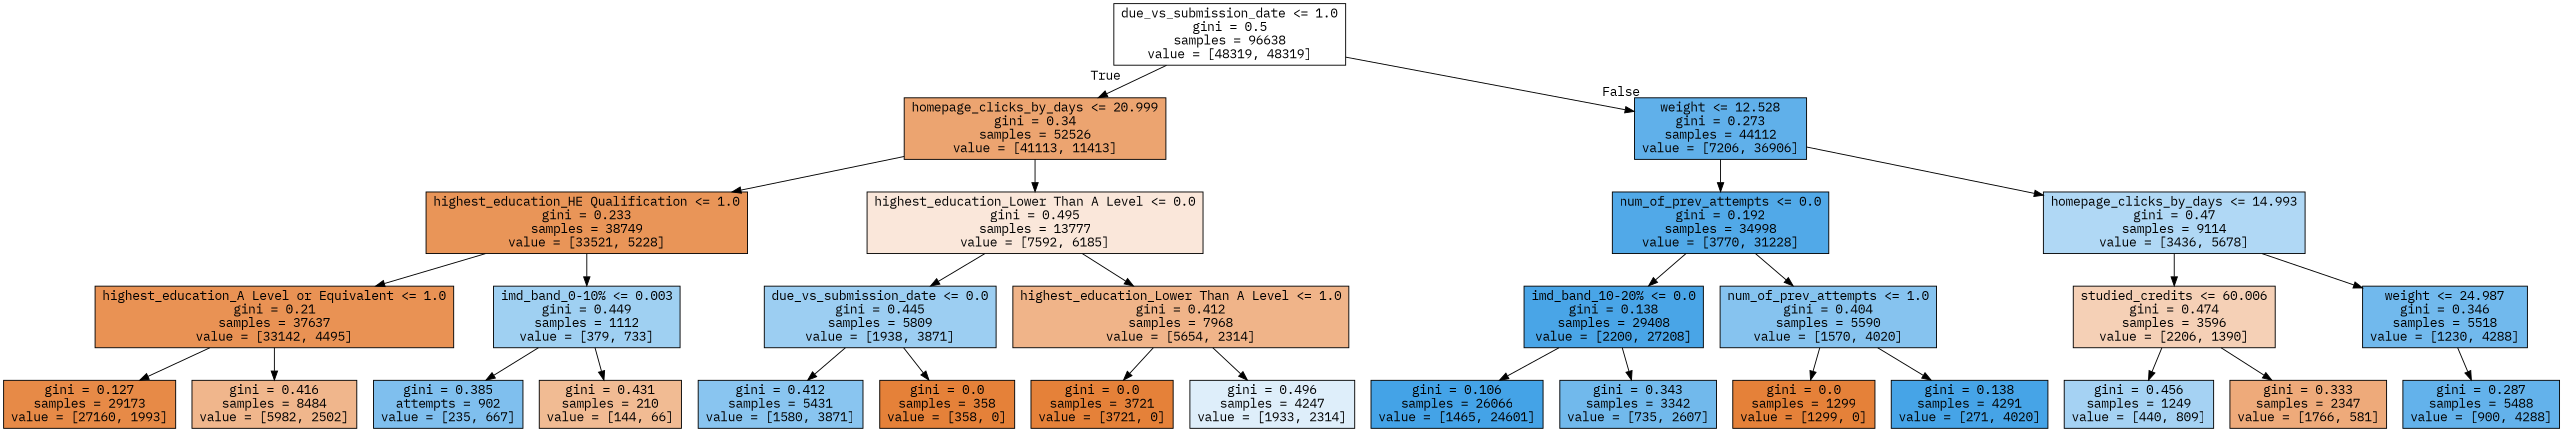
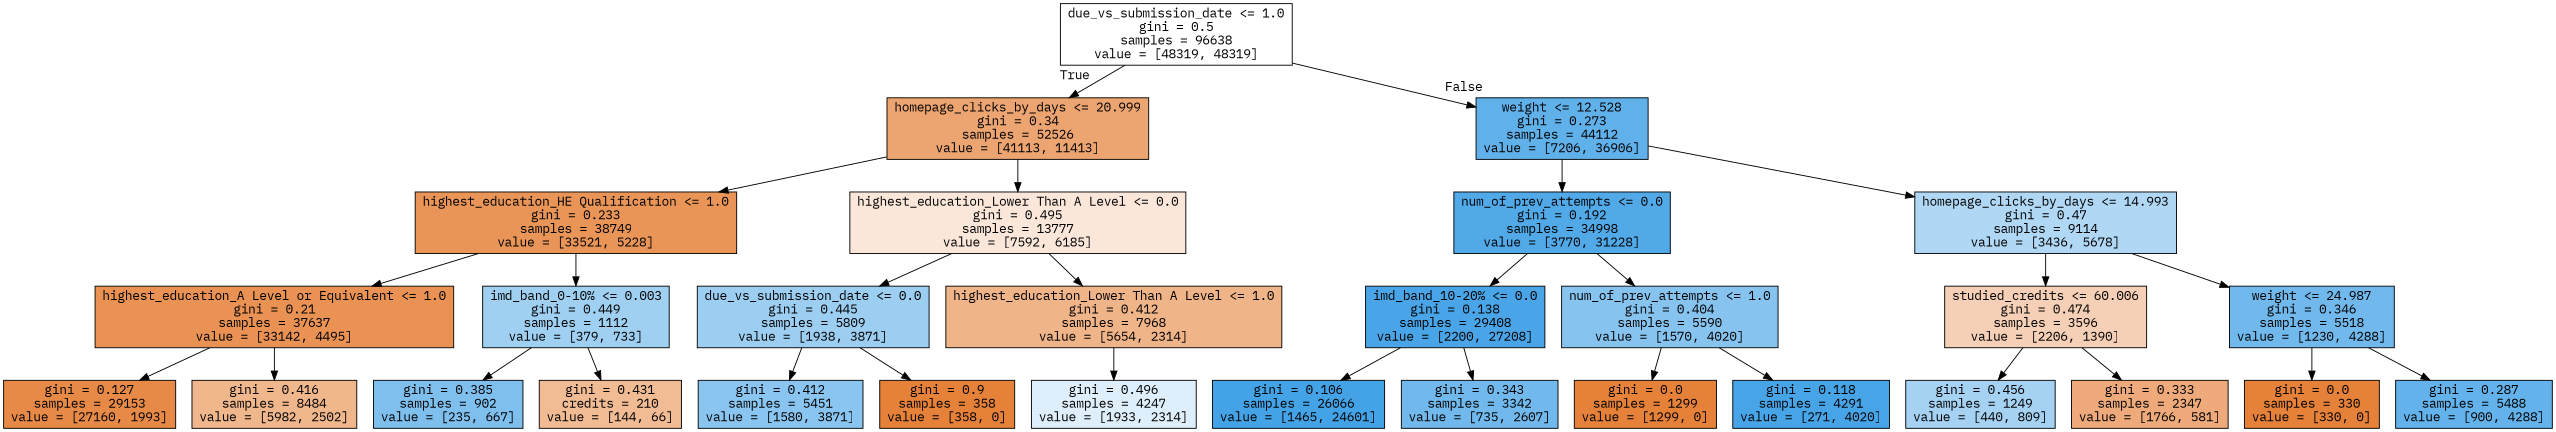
node "gini = 0.127 samples = 29173 value = [27160, 1993]": label "gini = 0.127 samples = 29173 value = [27160, 1993]" -> "gini = 0.127 samples = 29153 value = [27160, 1993]"
node "gini = 0.385 attempts = 902 value = [235, 667]": label "gini = 0.385 attempts = 902 value = [235, 667]" -> "gini = 0.385 samples = 902 value = [235, 667]"
node "gini = 0.431 samples = 210 value = [144, 66]": label "gini = 0.431 samples = 210 value = [144, 66]" -> "gini = 0.431 credits = 210 value = [144, 66]"
node "gini = 0.412 samples = 5431 value = [1580, 3871]": label "gini = 0.412 samples = 5431 value = [1580, 3871]" -> "gini = 0.412 samples = 5451 value = [1580, 3871]"
node "gini = 0.0 samples = 358 value = [358, 0]": label "gini = 0.0 samples = 358 value = [358, 0]" -> "gini = 0.9 samples = 358 value = [358, 0]"
node "gini = 0.0 samples = 3721 value = [3721, 0]": removed
node "gini = 0.138 samples = 4291 value = [271, 4020]": label "gini = 0.138 samples = 4291 value = [271, 4020]" -> "gini = 0.118 samples = 4291 value = [271, 4020]"
node "gini = 0.0 samples = 330 value = [330, 0]": added
